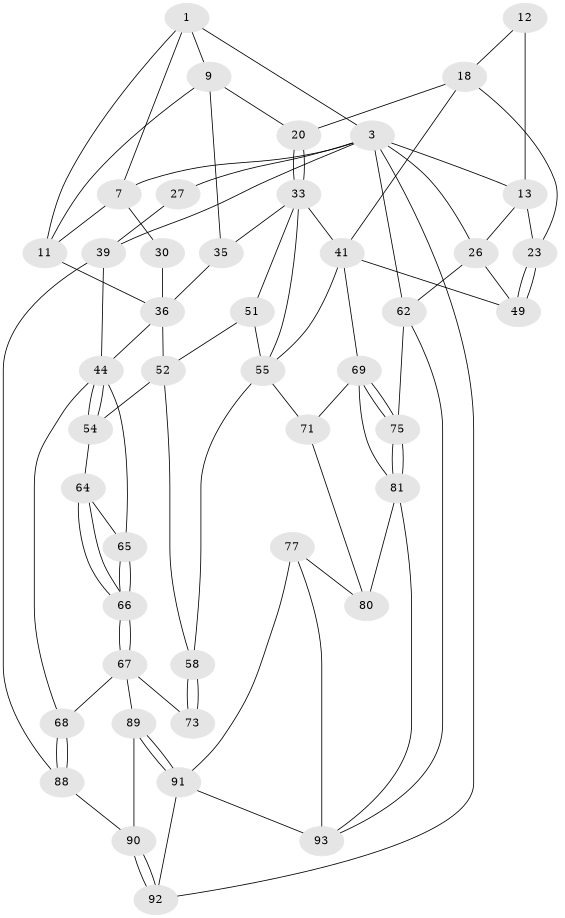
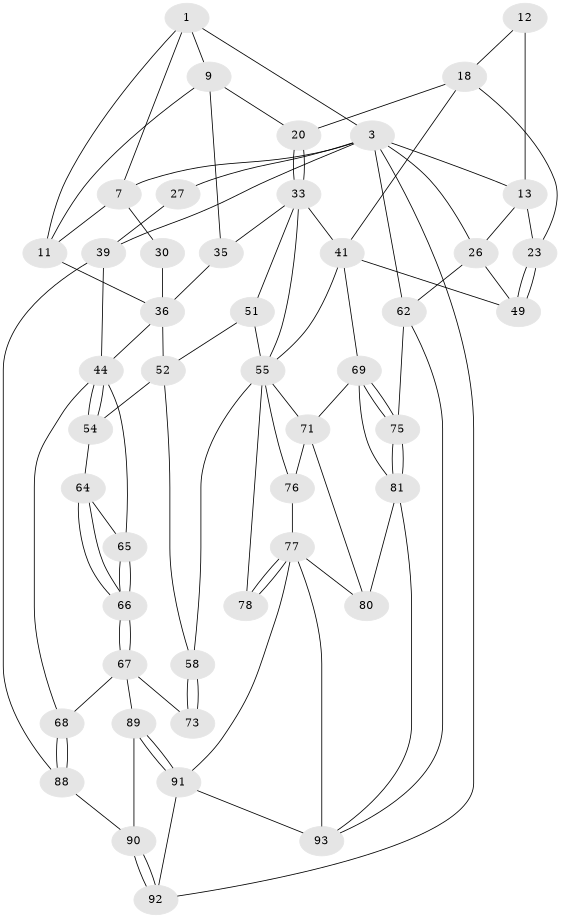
node "76": added
node "78": added
